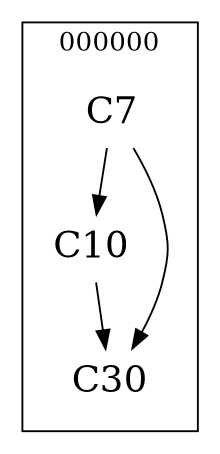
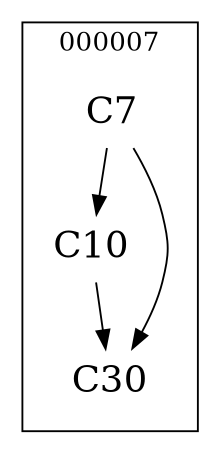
cluster "000000": label "000000" -> "000007"
